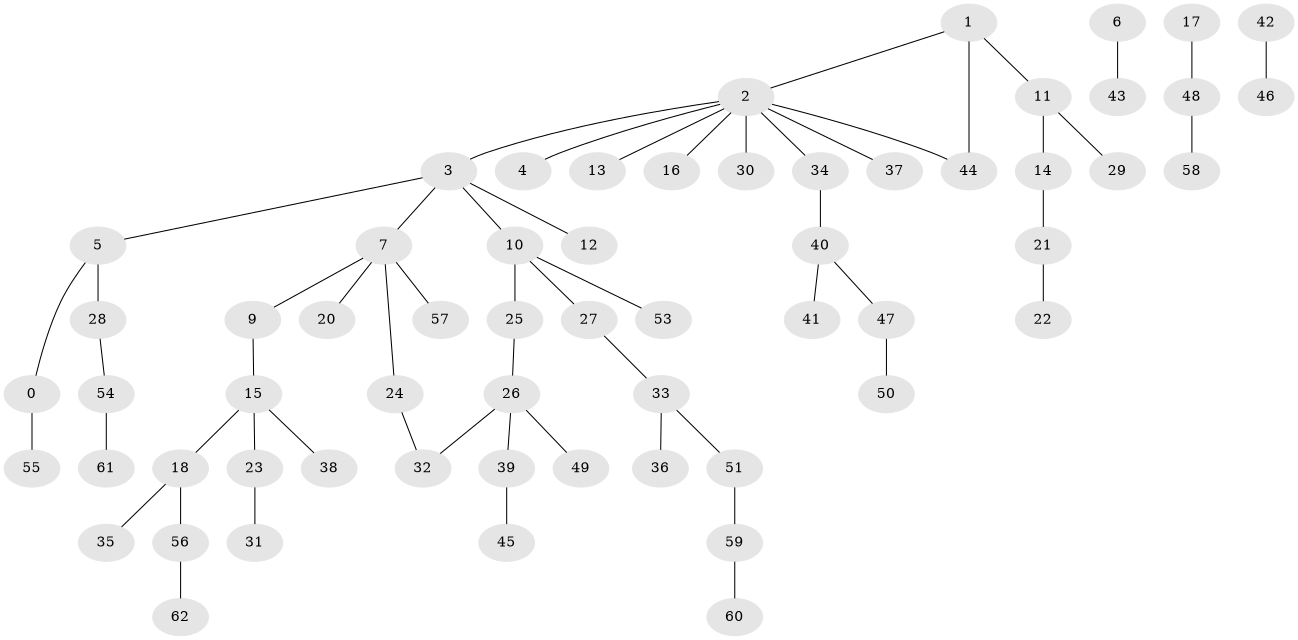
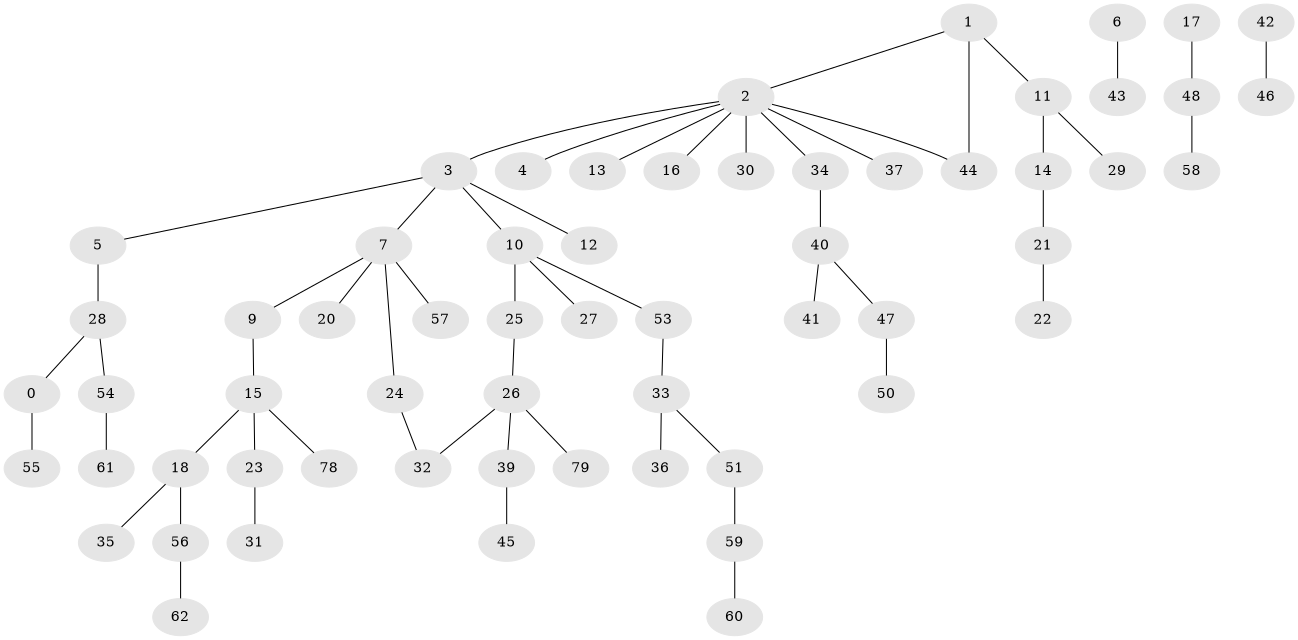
edge "5" -- "0": now "28" -- "0"
edge "27" -- "33": now "53" -- "33"
node "38": label "38" -> "78"
node "49": label "49" -> "79"
